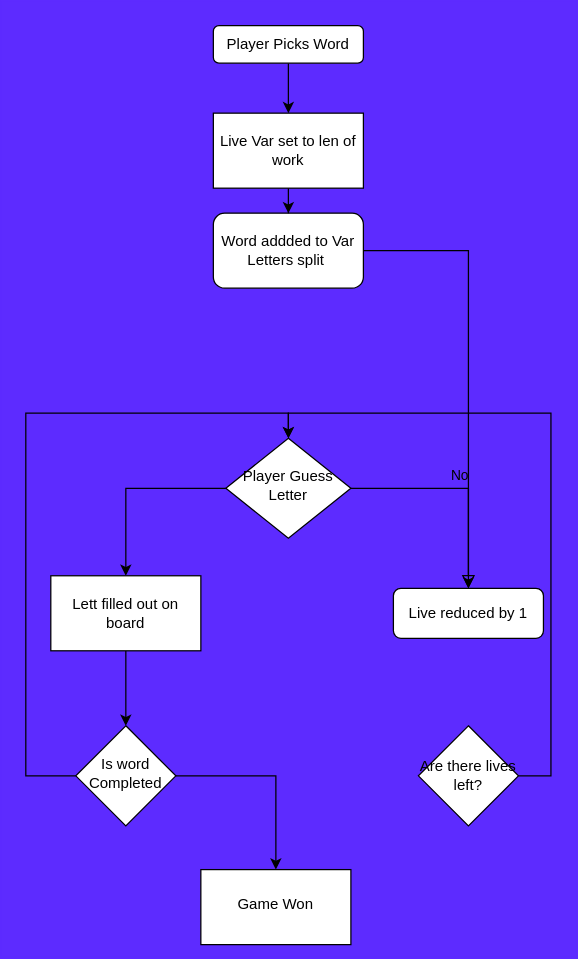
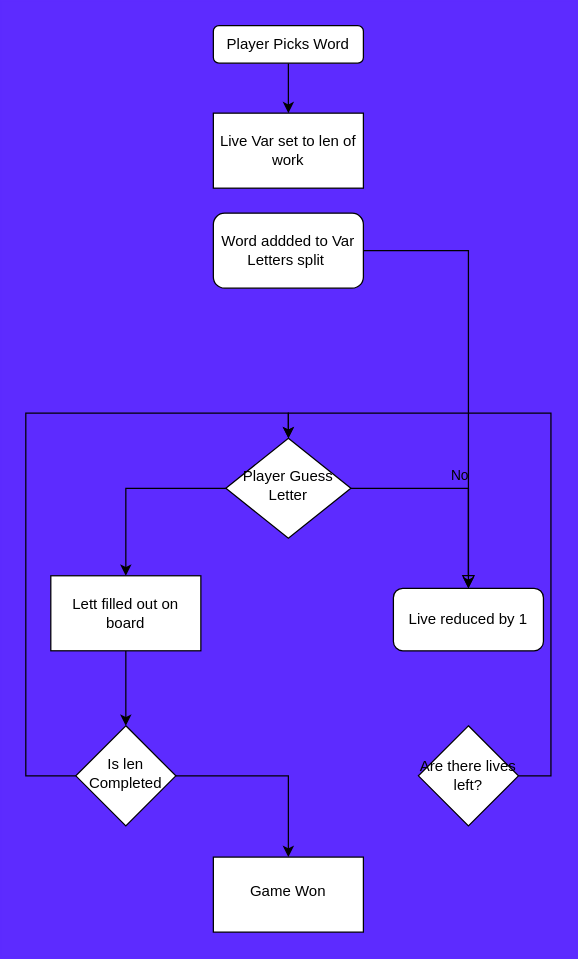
edge "Live Var set to len of work" -> "Word addded to Var Letters split": removed
node "Live reduced by 1": size 150x50 -> 150x63
node "Is word Completed": label "Is word Completed" -> "Is len Completed"
node "Game Won": moved (276, 907) -> (288, 894)
